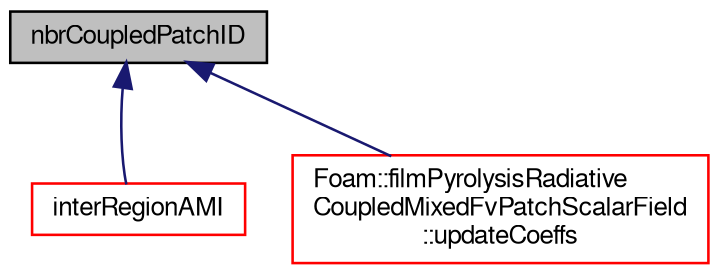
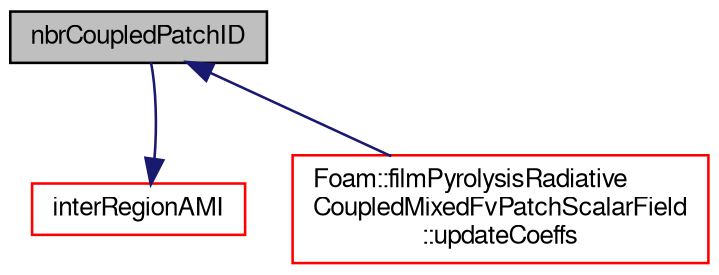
edge "interRegionAMI" -> "nbrCoupledPatchID": reversed
